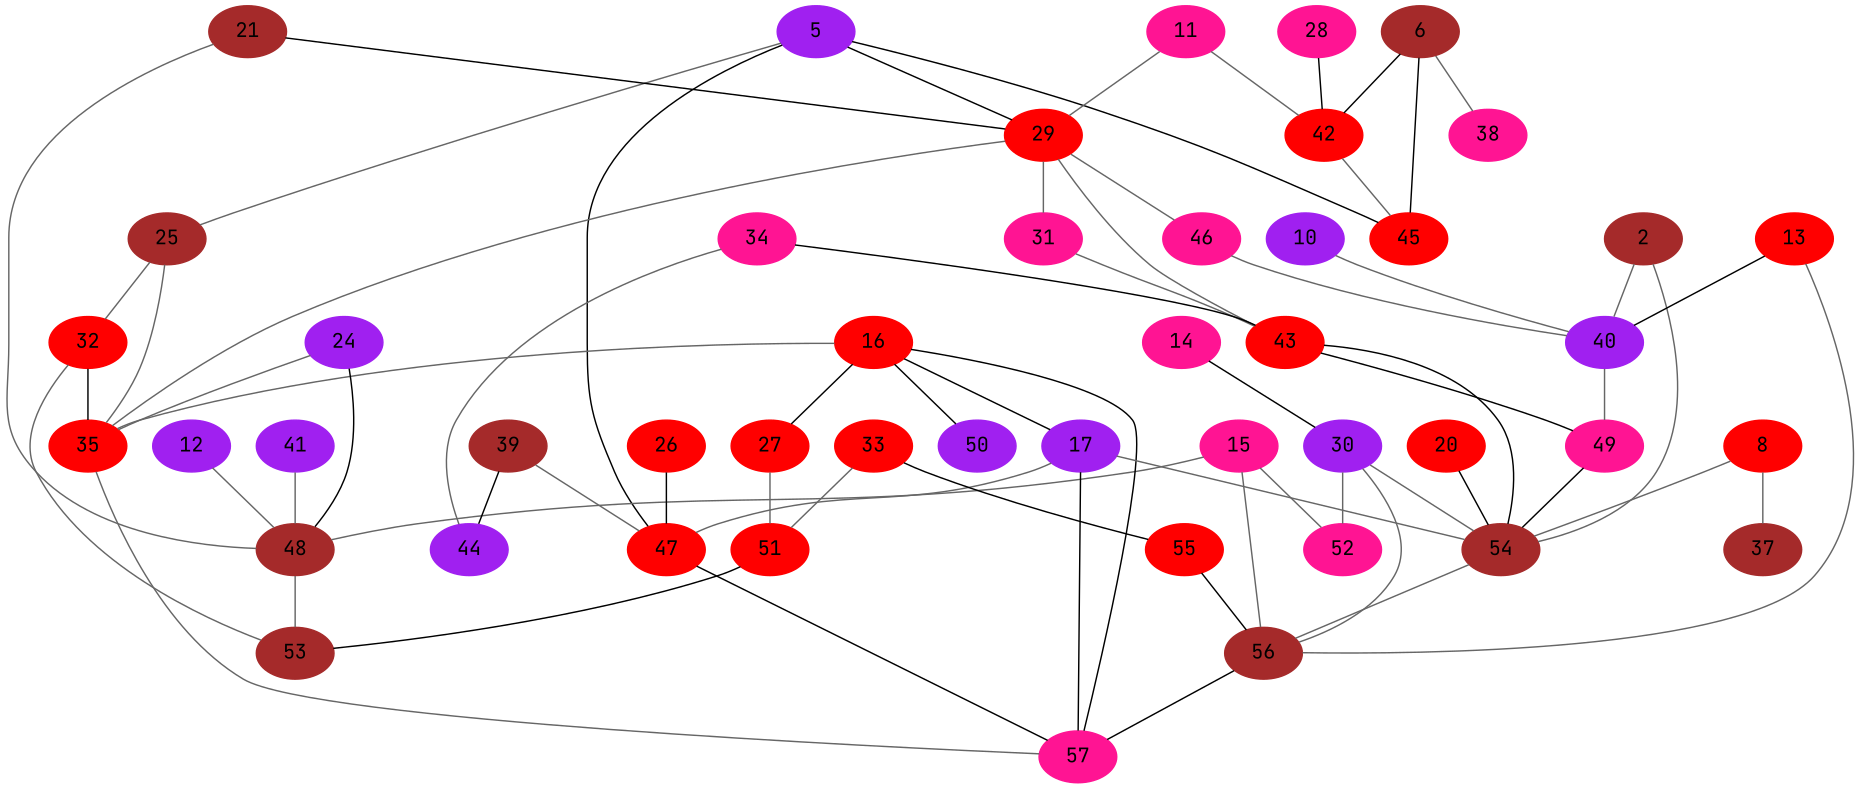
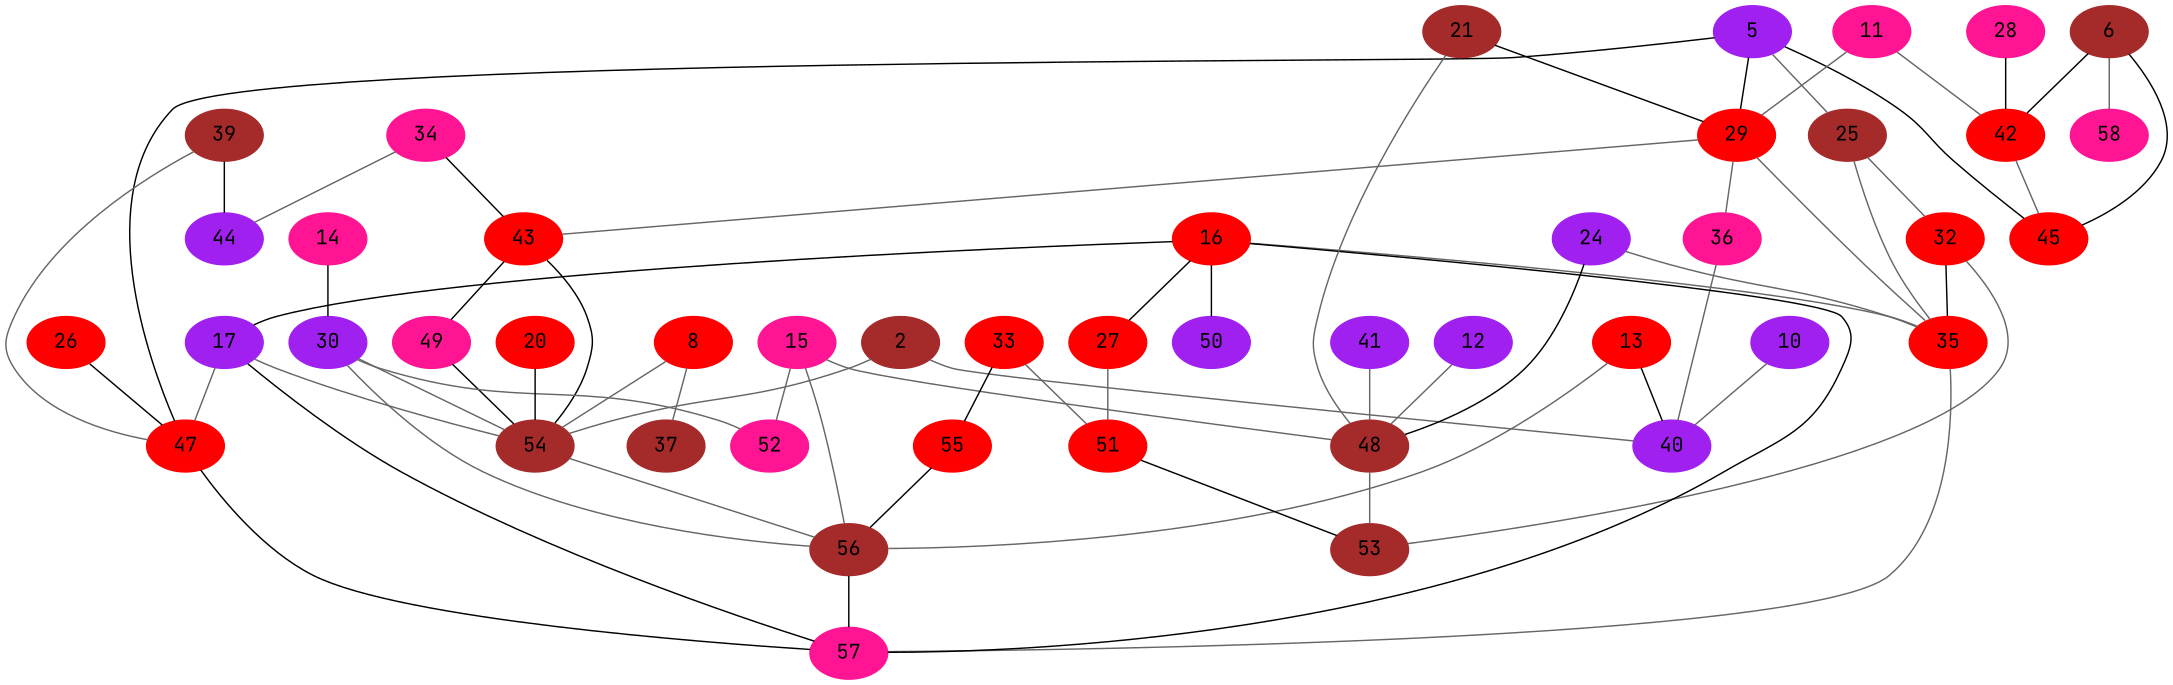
node "38": label "38" -> "58"
node "31": removed
node "46": label "46" -> "36"
edge "40" -- "49": removed
